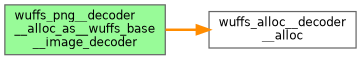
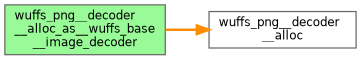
node "wuffs_alloc__decoder __alloc": label "wuffs_alloc__decoder __alloc" -> "wuffs_png__decoder __alloc"
